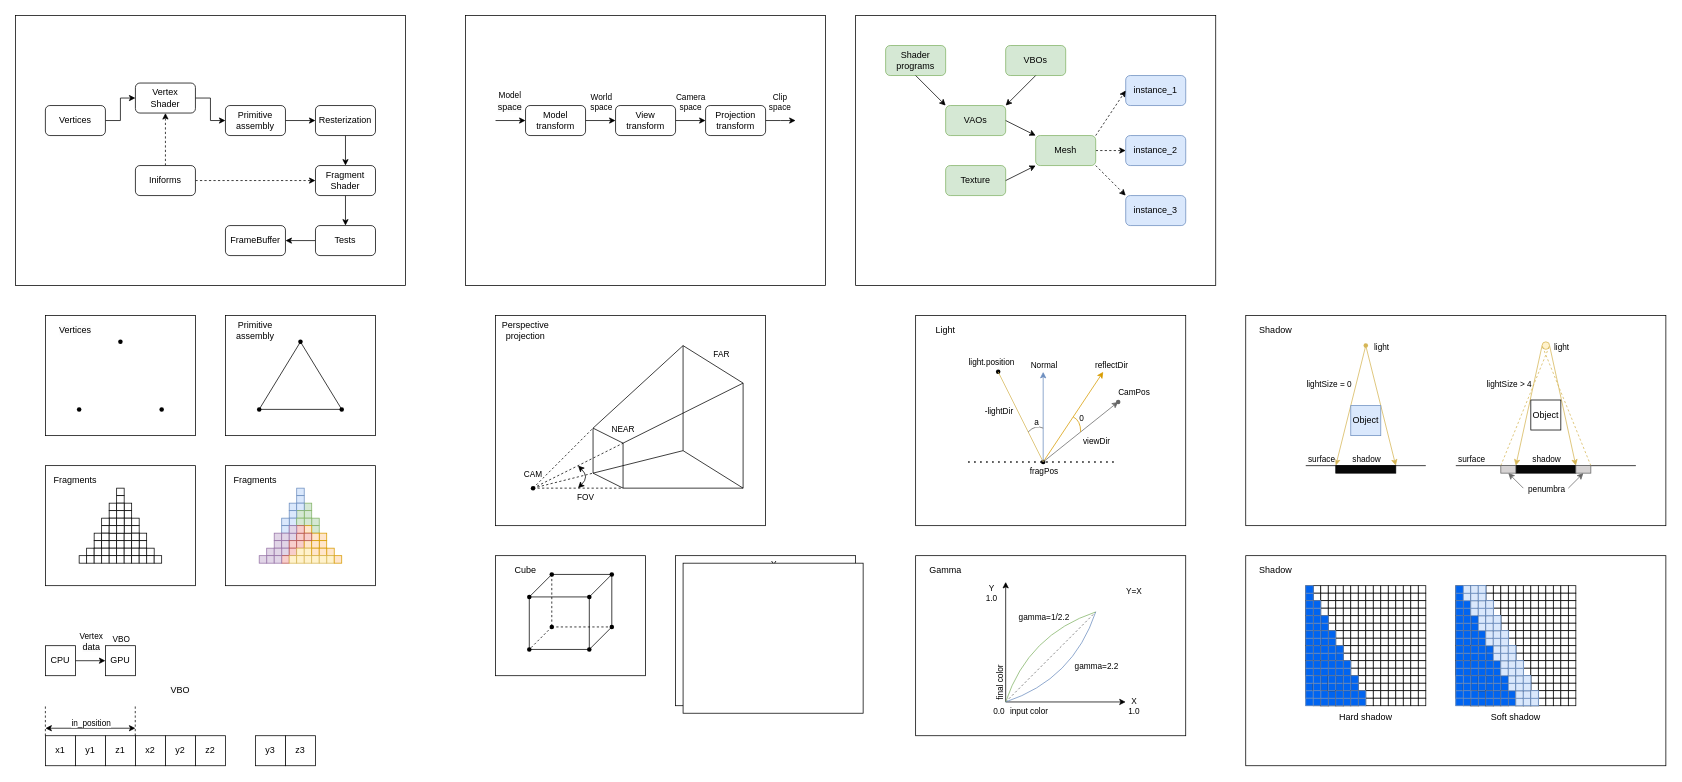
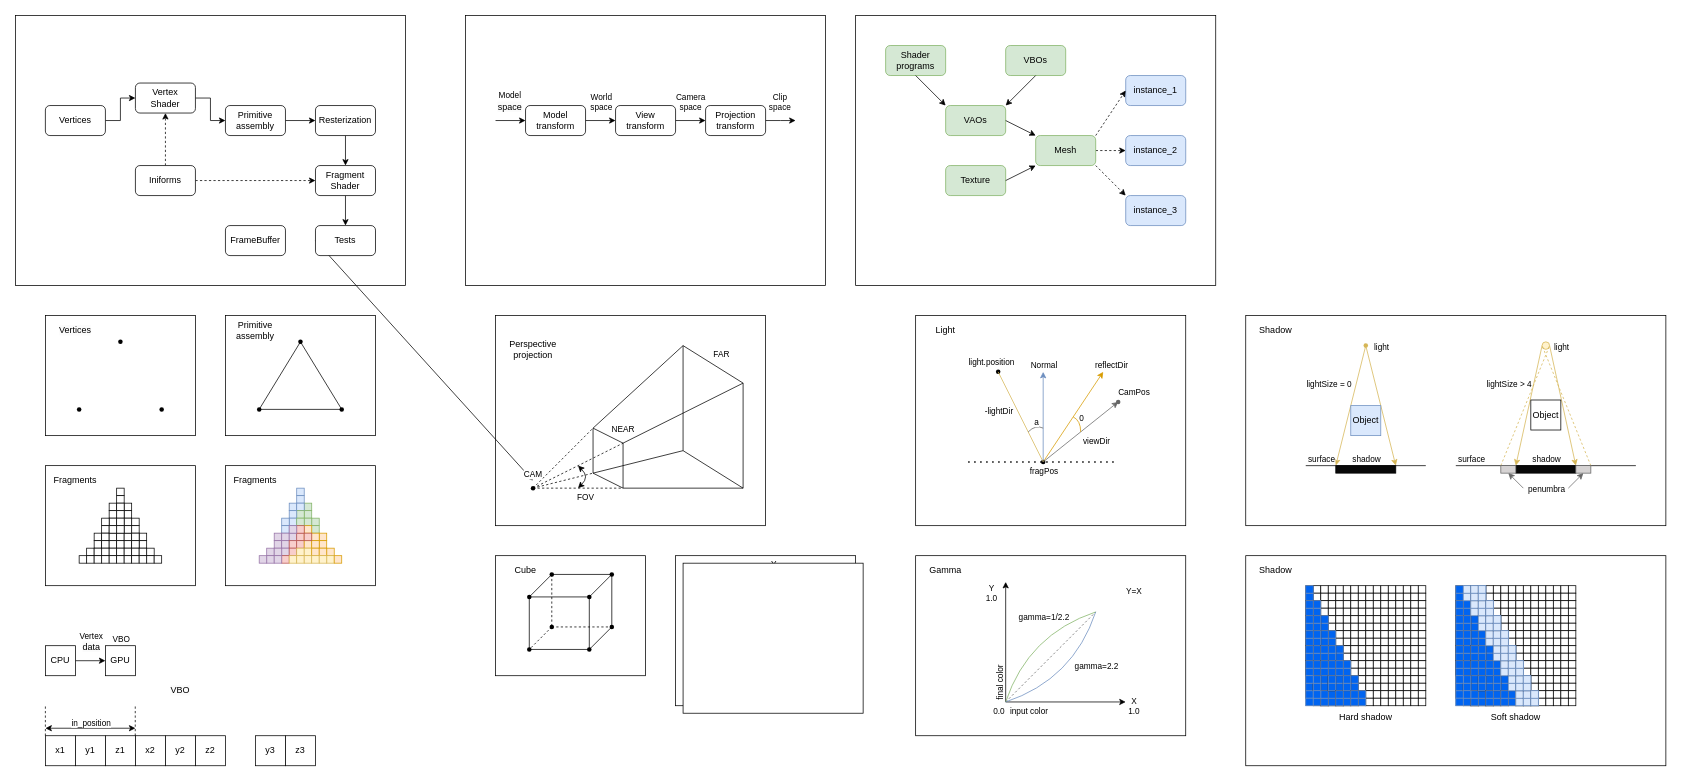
edge "Tests" -> "FrameBuffer": now "Tests" -> "CAM"
node "Perspective projection": moved (525, 330) -> (533, 349)
